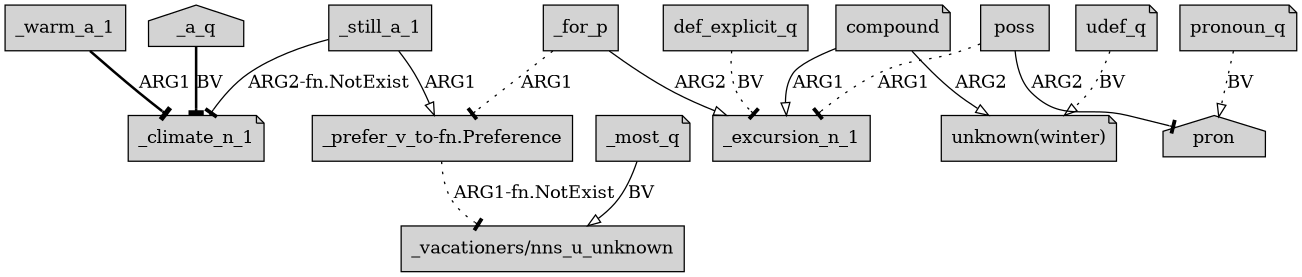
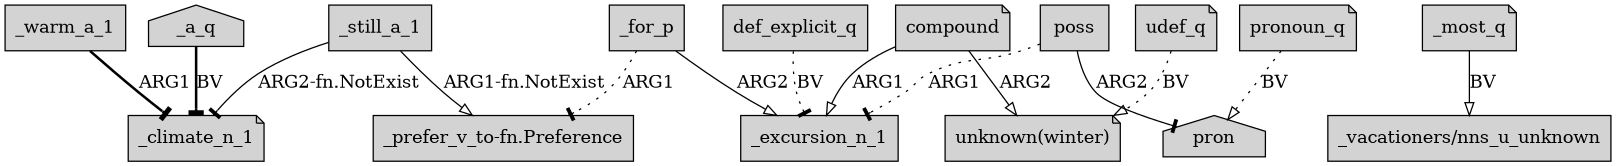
edge "_still_a_1" -> "_prefer_v_to-fn.Preference": label "ARG1" -> "ARG1-fn.NotExist"
edge "_prefer_v_to-fn.Preference" -> "_vacationers/nns_u_unknown": removed, label "ARG1-fn.NotExist"
